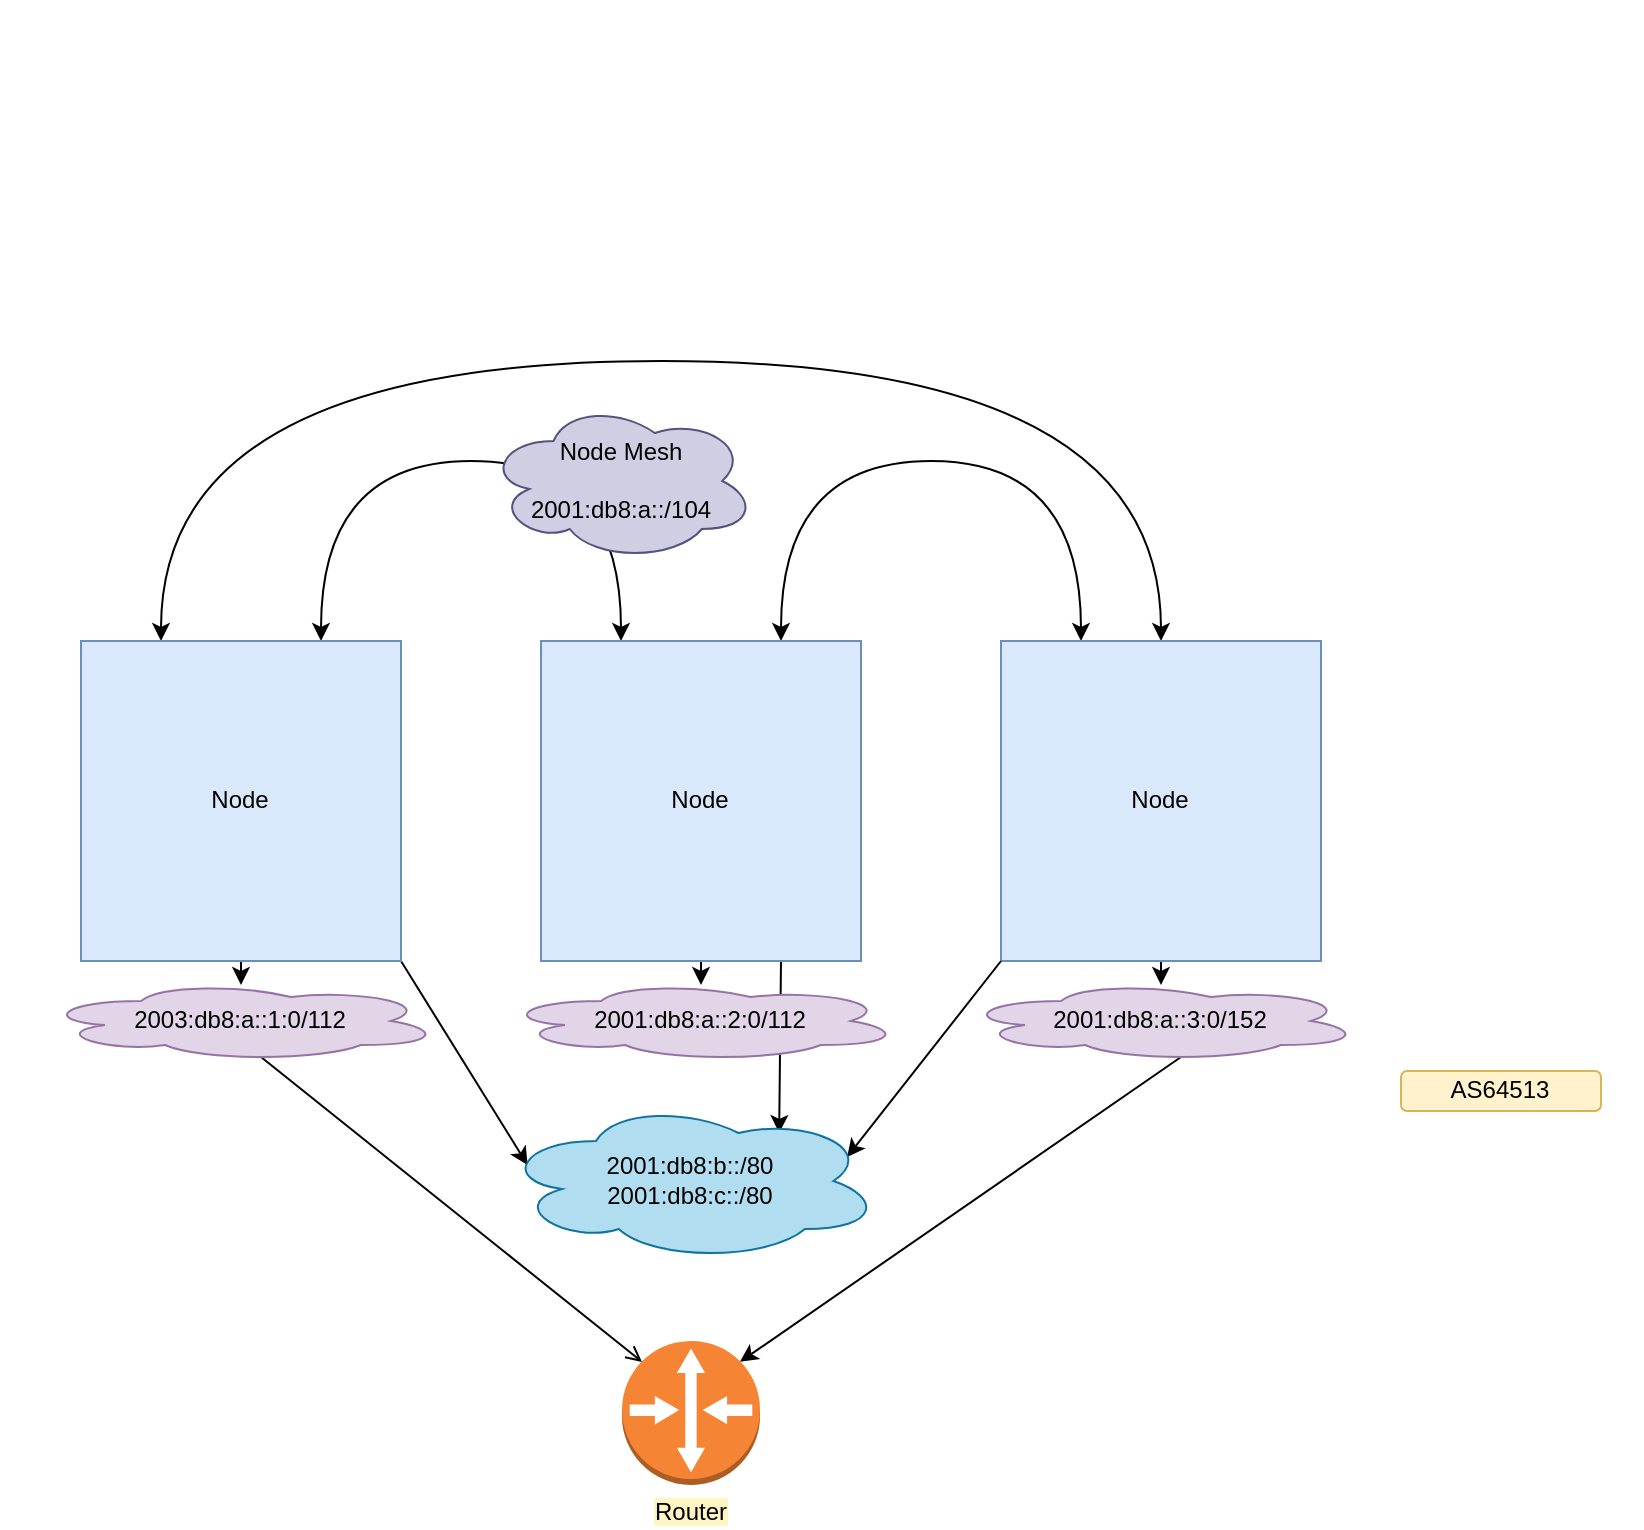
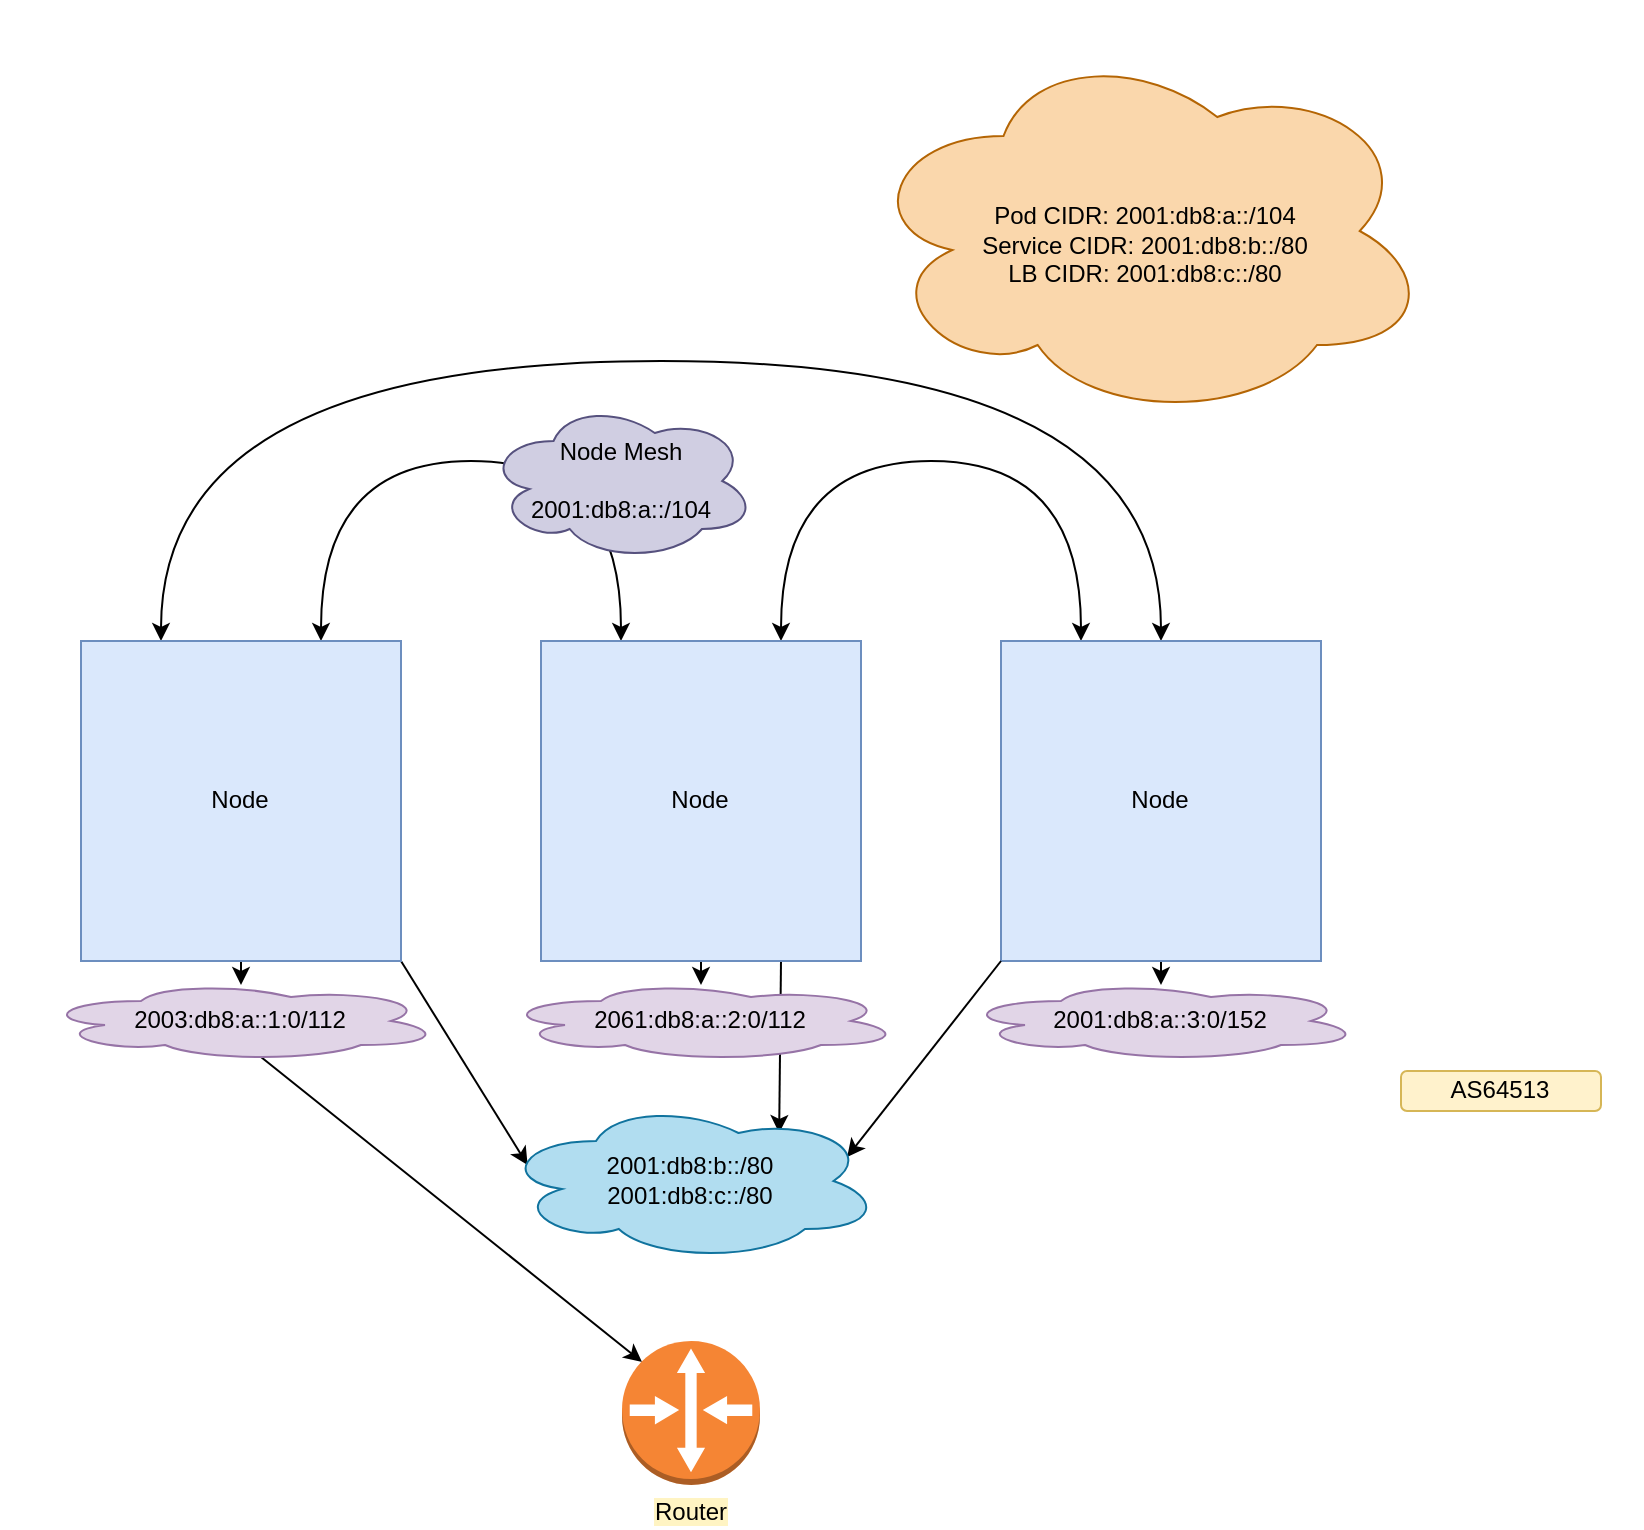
node "Pod CIDR: 2001:db8:a::/104 Service CIDR: 2001:db8:b::/80 LB CIDR: 2001:db8:c::/80": added
node "2001:db8:a::2:0/112": label "2001:db8:a::2:0/112" -> "2061:db8:a::2:0/112"
edge "2001:db8:a::3:0/152" -> "Router": removed
edge "2003:db8:a::1:0/112" -> "Router": arrowhead open -> classic
